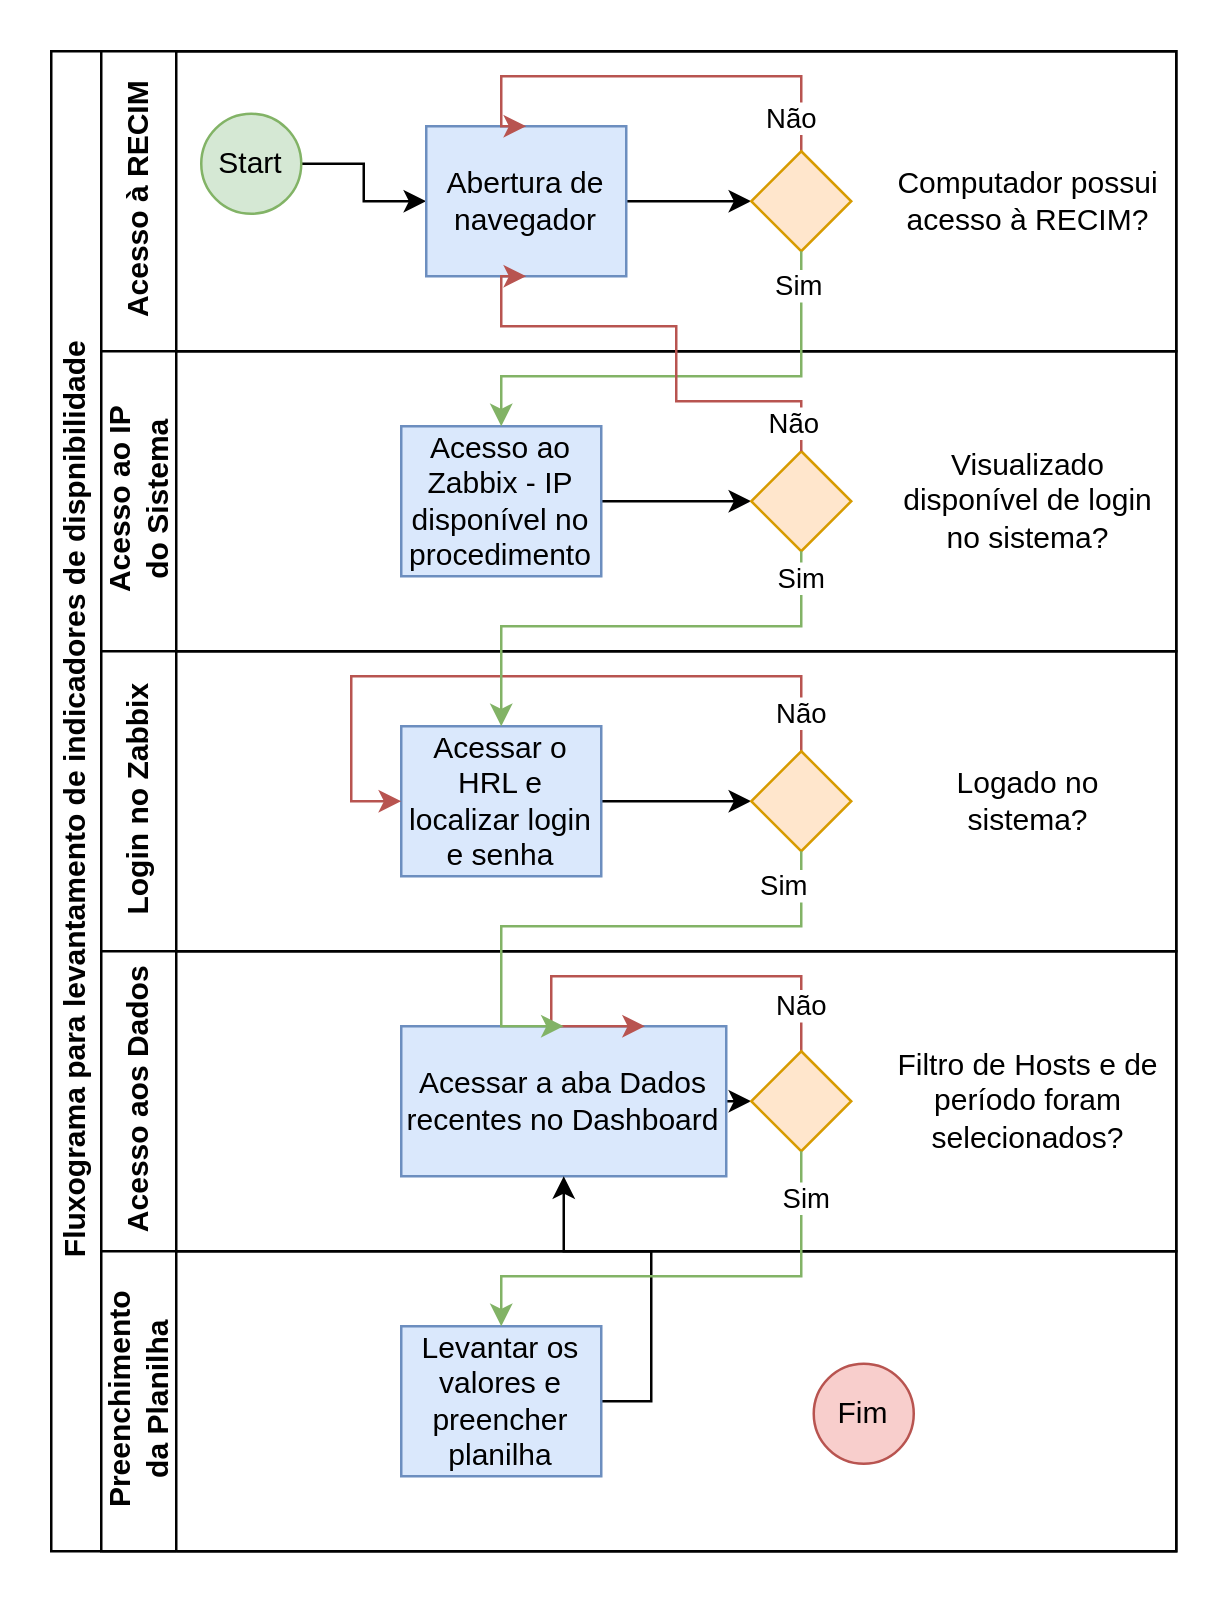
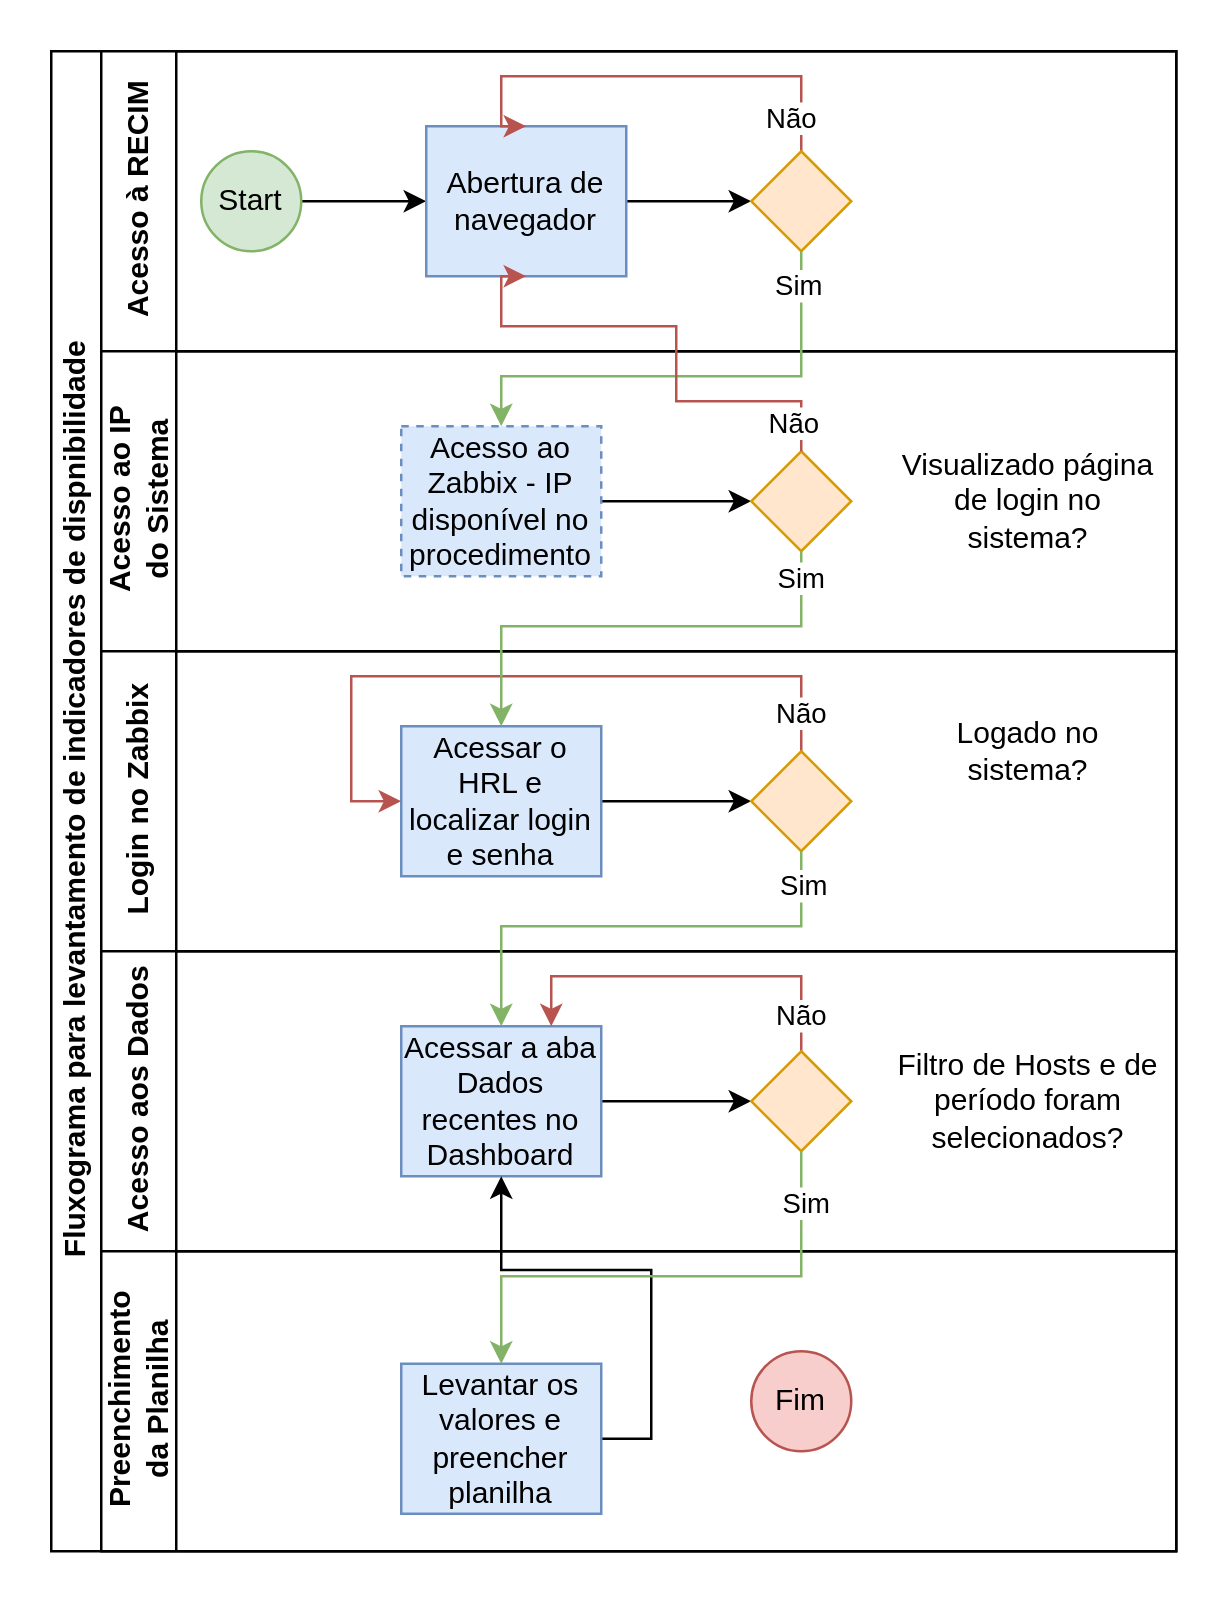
node "Start": moved (251, 164) -> (251, 201)
node "Computador possui acesso à RECIM?": removed
node "Acesso ao Zabbix - IP disponível no procedimento": style solid -> dashed
node "Visualizado disponível de login no sistema?": label "Visualizado disponível de login no sistema?" -> "Visualizado página de login no sistema?"
node "Logado no sistema?": moved (1029, 801) -> (1029, 751)
node "Acessar a aba Dados recentes no Dashboard": size 325x150 -> 200x150
node "Levantar os valores e preencher planilha": moved (501, 1401) -> (501, 1439)
node "Fim": moved (864, 1414) -> (801, 1401)
